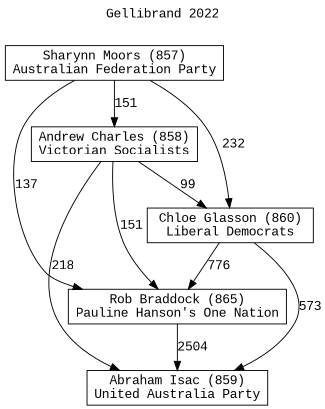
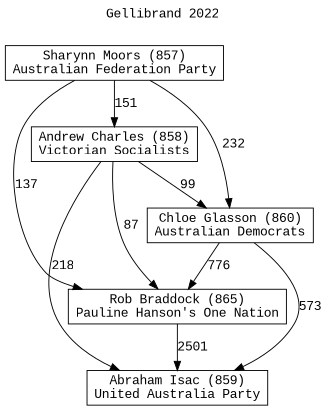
edge "Andrew Charles (858) Victorian Socialists" -> "Rob Braddock (865) Pauline Hanson's One Nation": label "151" -> "87"
node "Chloe Glasson (860) Liberal Democrats": label "Chloe Glasson (860) Liberal Democrats" -> "Chloe Glasson (860) Australian Democrats"
edge "Rob Braddock (865) Pauline Hanson's One Nation" -> "Abraham Isac (859) United Australia Party": label "2504" -> "2501"
